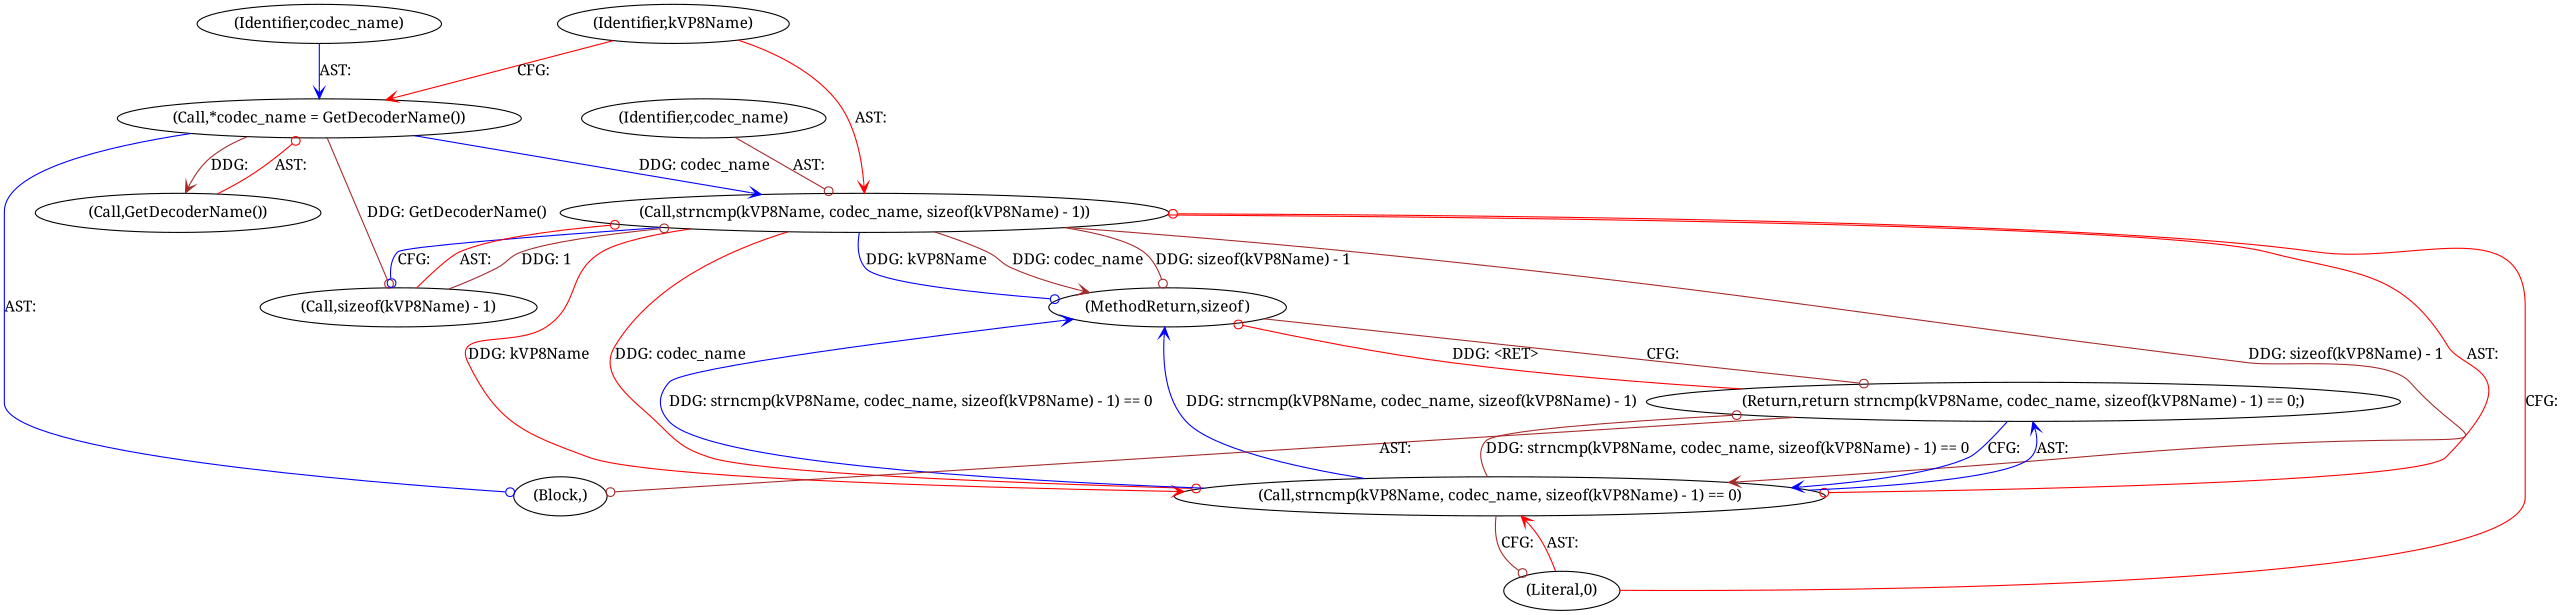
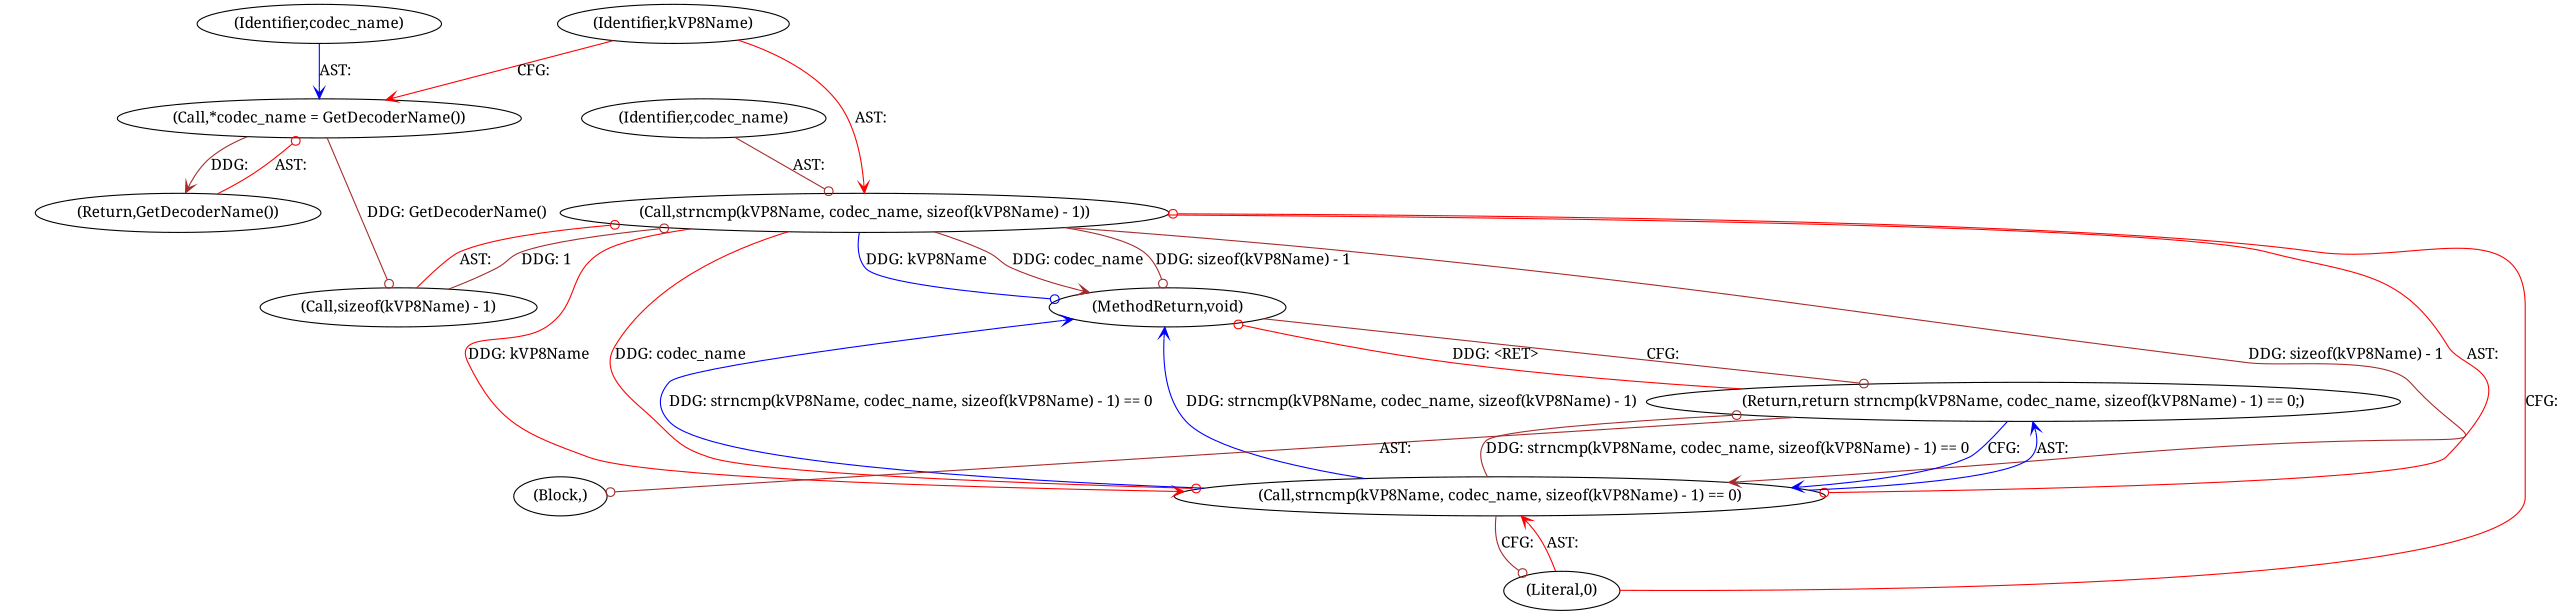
edge "(Call,*codec_name = GetDecoderName())" -> "(Call,strncmp(kVP8Name, codec_name, sizeof(kVP8Name) - 1))": removed, label "DDG: codec_name"
node "(Call,GetDecoderName())": label "(Call,GetDecoderName())" -> "(Return,GetDecoderName())"
edge "(Call,strncmp(kVP8Name, codec_name, sizeof(kVP8Name) - 1))" -> "(Call,sizeof(kVP8Name) - 1)": removed, label "CFG:"
node "(MethodReturn,sizeof)": label "(MethodReturn,sizeof)" -> "(MethodReturn,void)"
edge "(Call,*codec_name = GetDecoderName())" -> "(Block,)": removed, label "AST:"
